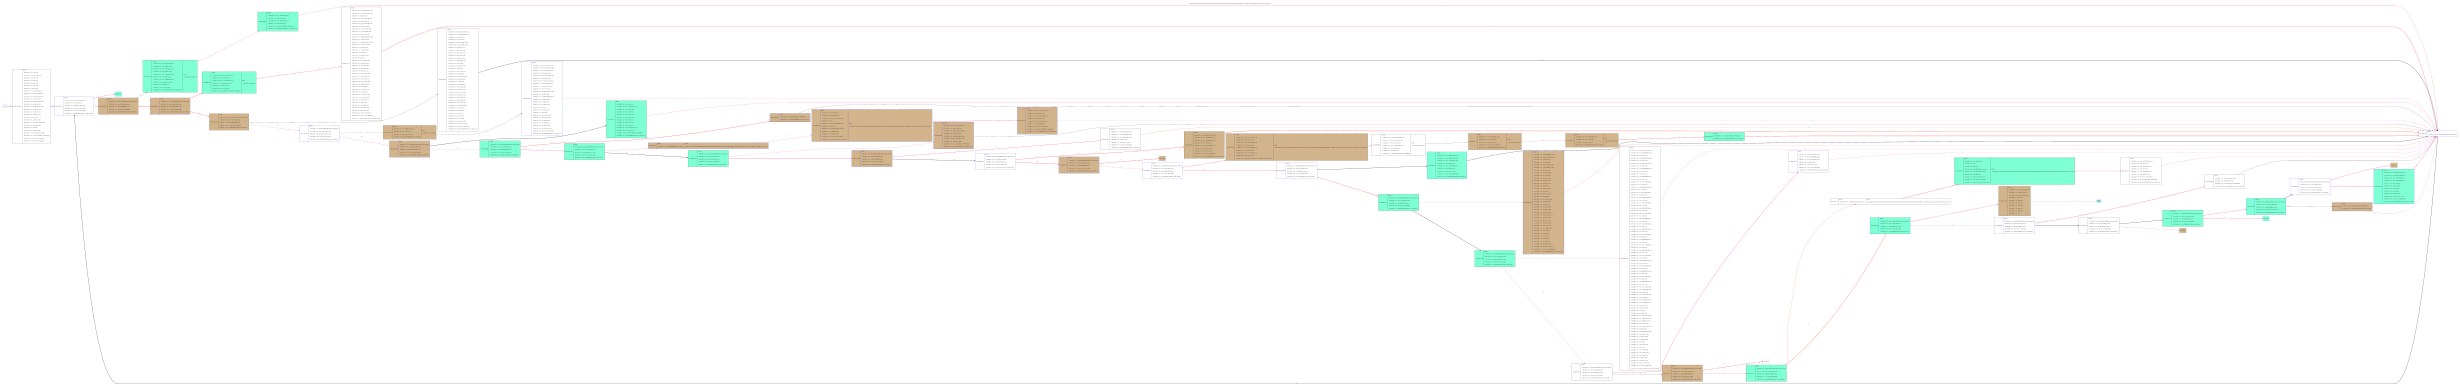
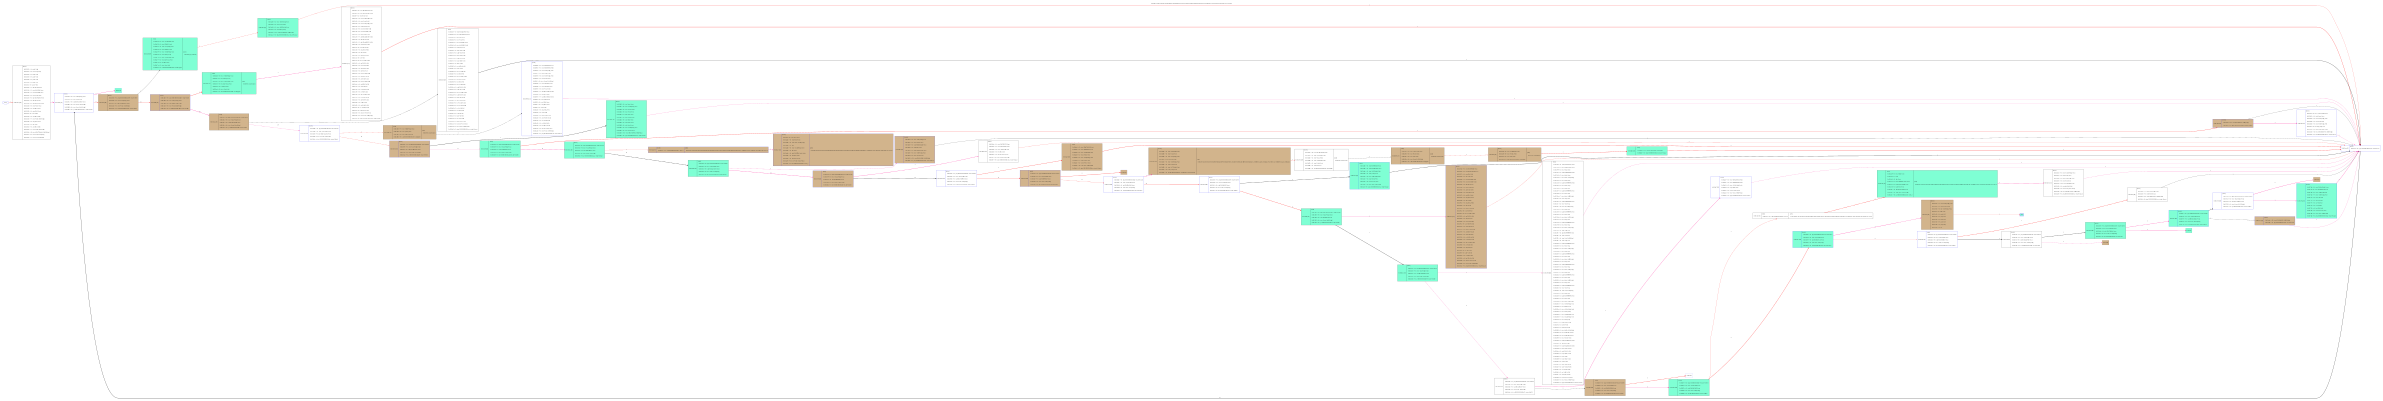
edge "0x401acf [44]" -> "0x401afb [42]": now "0x401a28 [15]" -> "0x401afb [42]"
node "0x401afb [42]": fillcolor tan -> white
